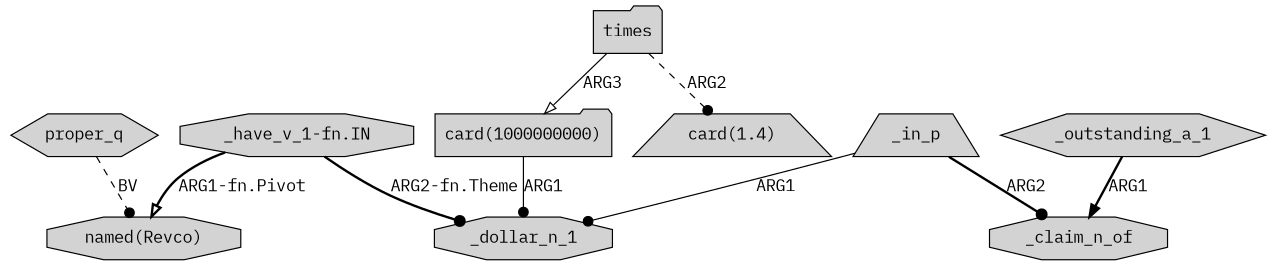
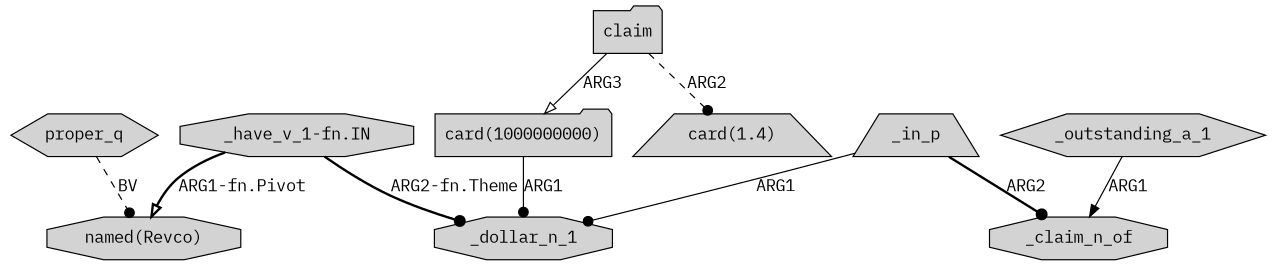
node "times": label "times" -> "claim"
edge "_outstanding_a_1" -> "_claim_n_of": style bold -> solid
